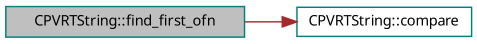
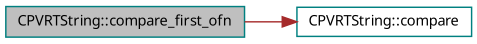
node "CPVRTString::find_first_ofn": label "CPVRTString::find_first_ofn" -> "CPVRTString::compare_first_ofn"
